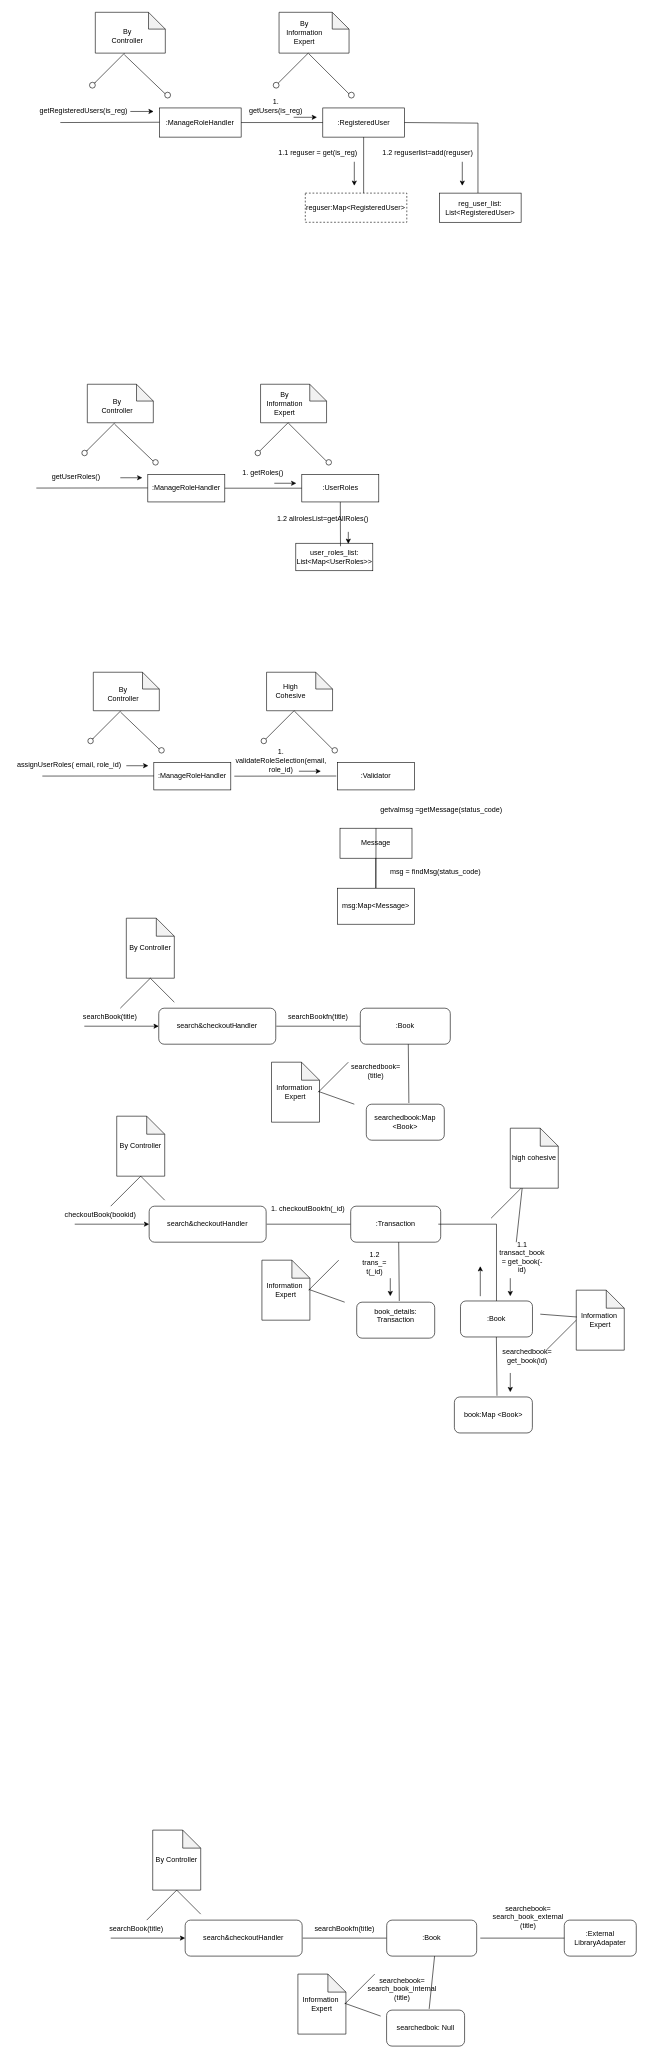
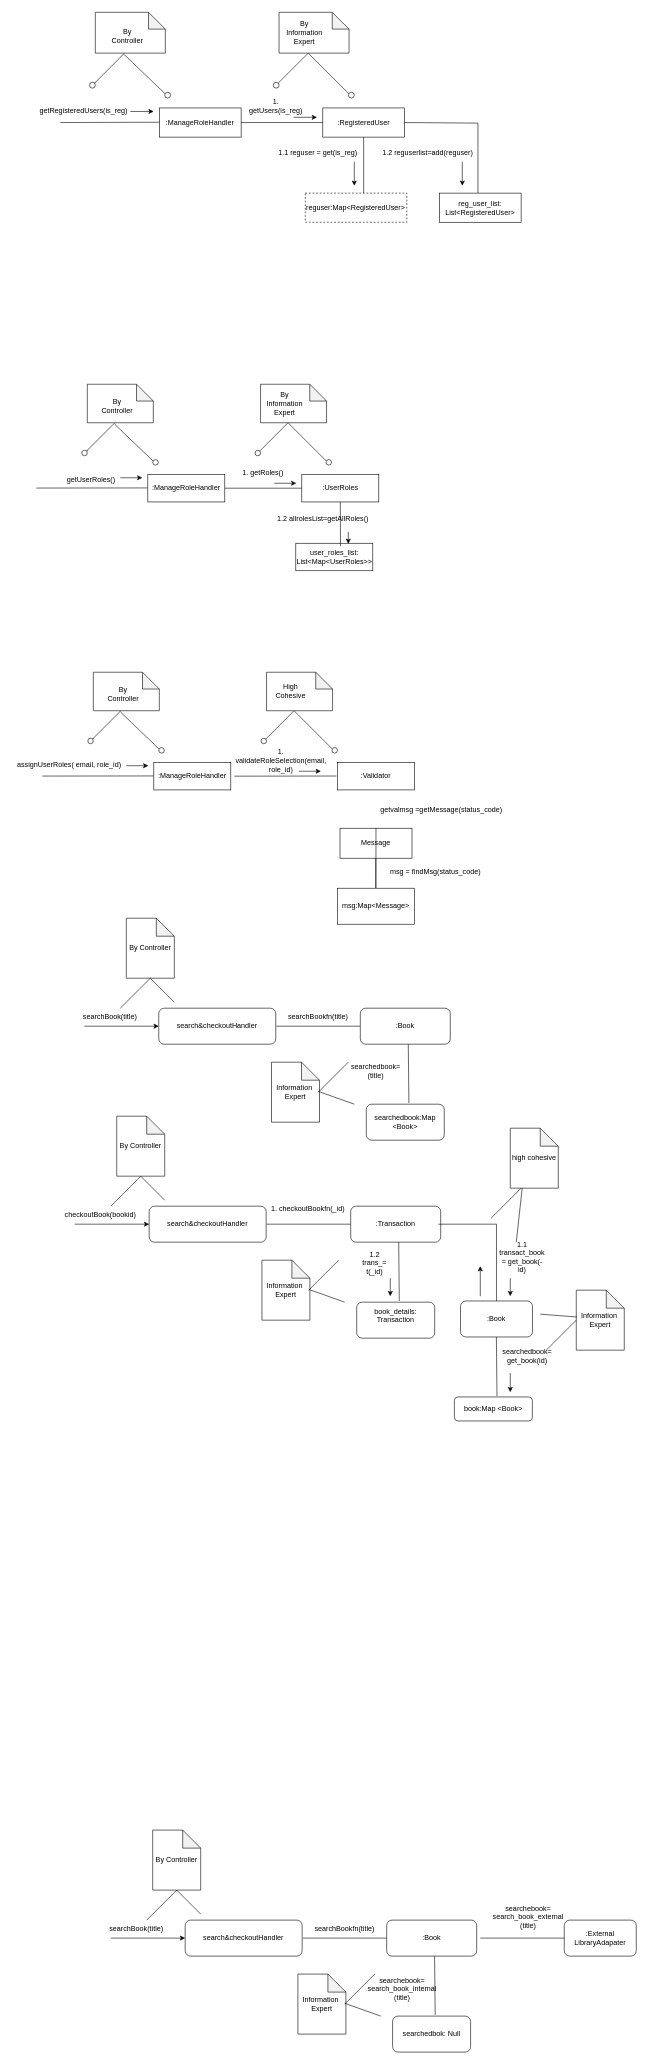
node "getUserRoles()": moved (76, 477) -> (91, 480)
node "book:Map <Book>": size 78x36 -> 78x24
node "searchedbok: Null": moved (426, 2028) -> (432, 2034)
